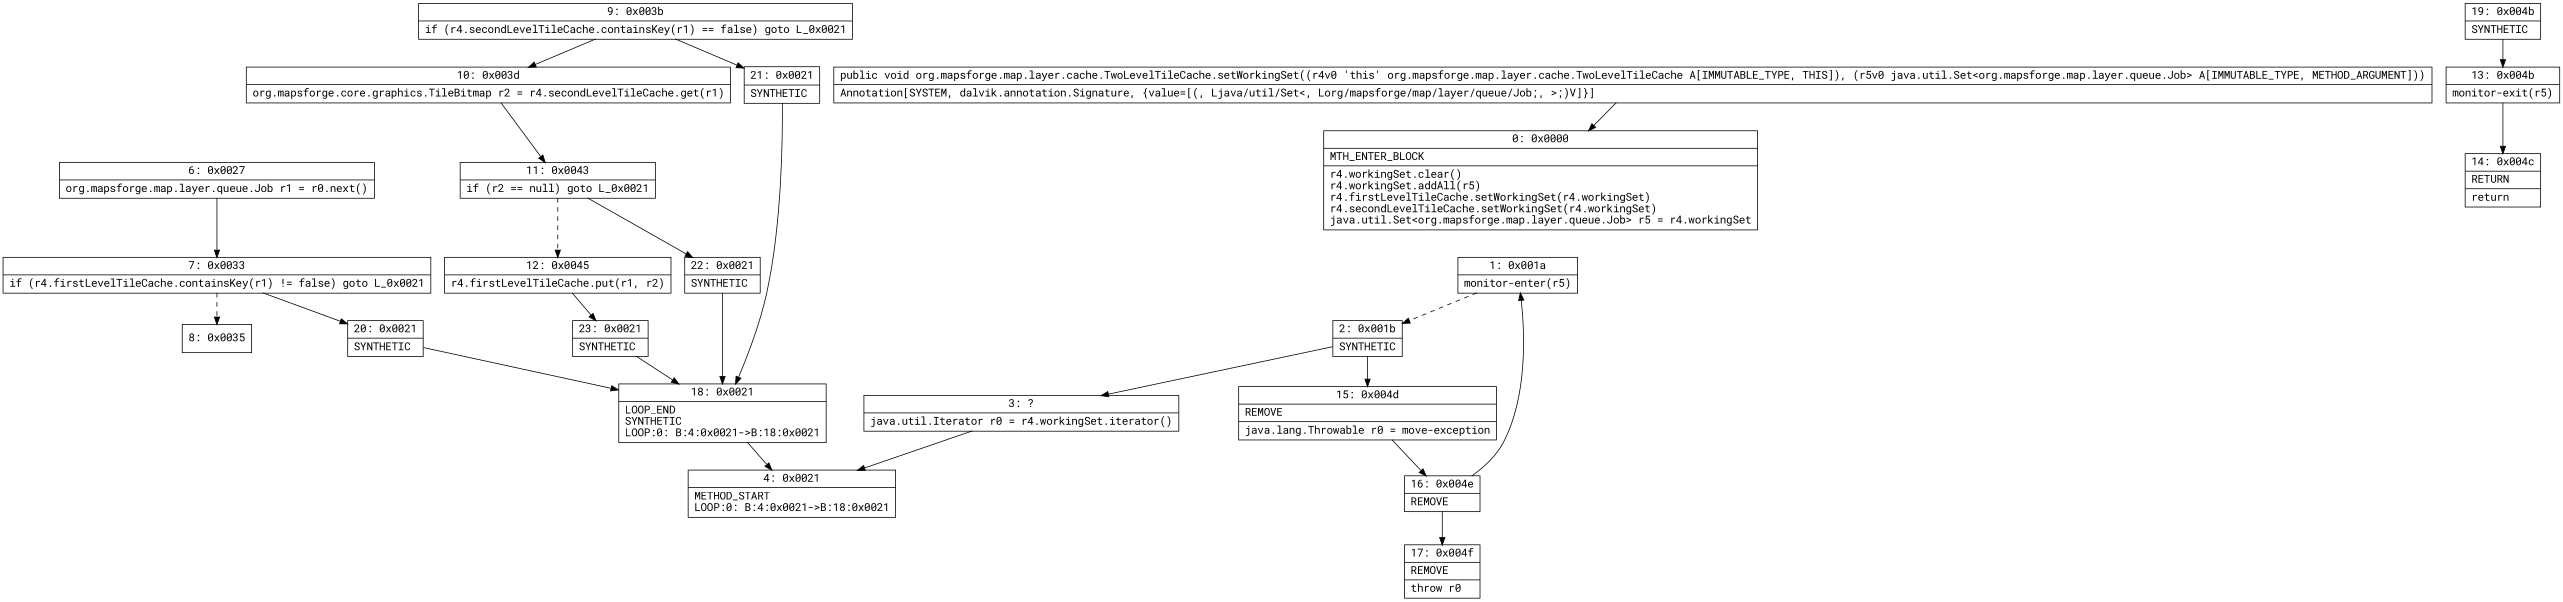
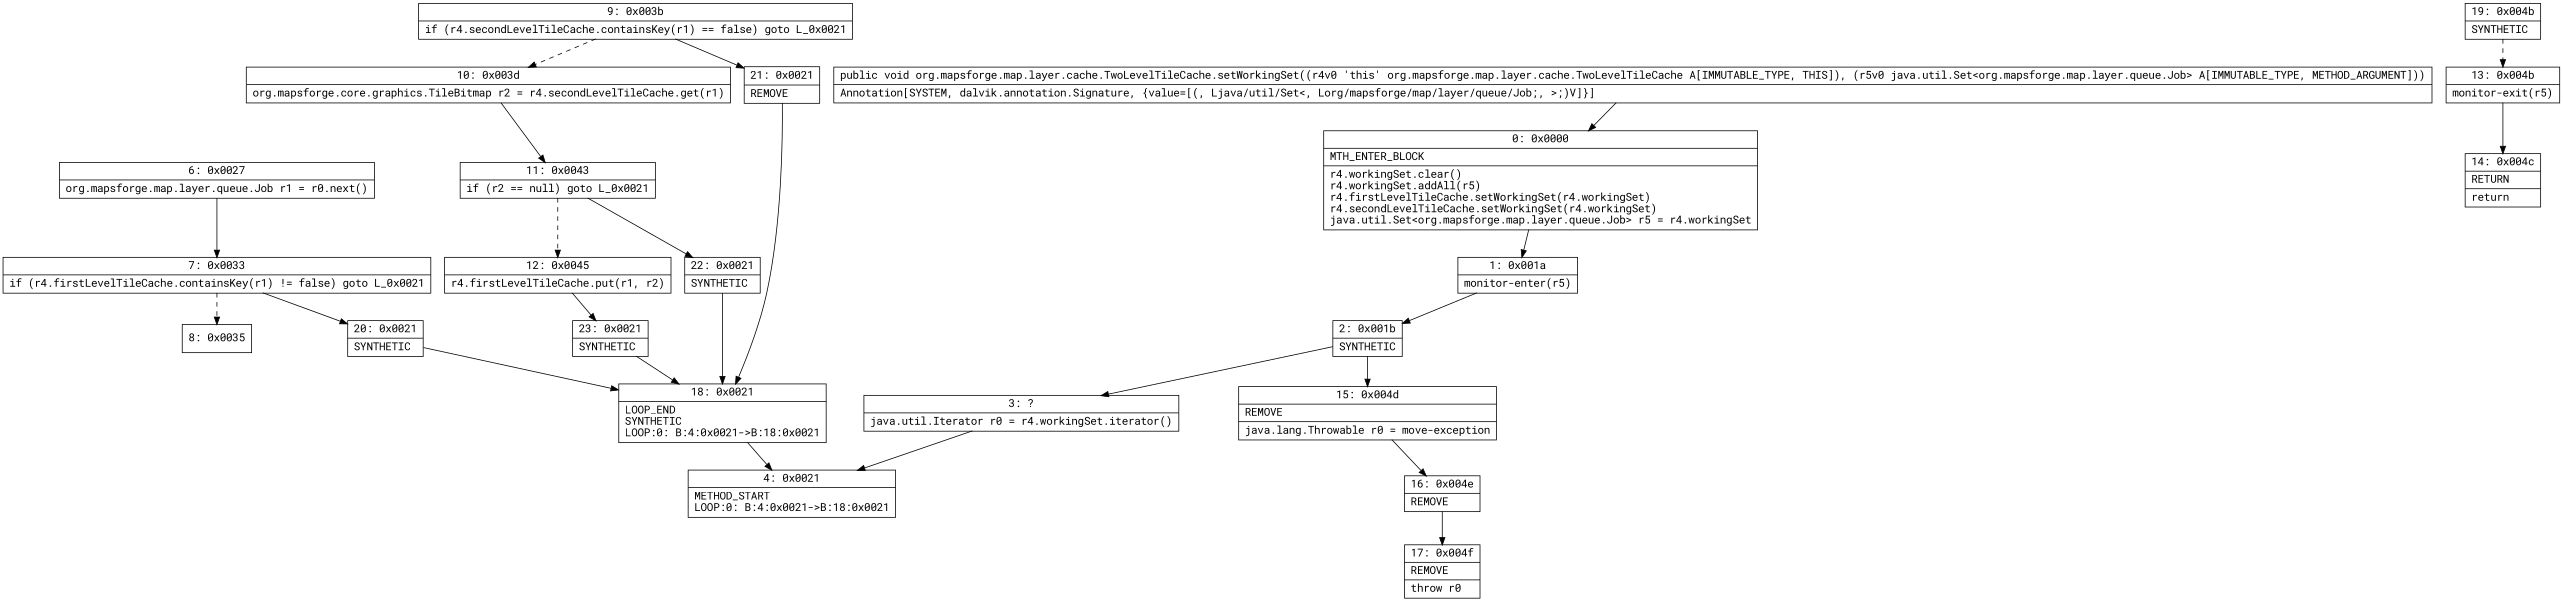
edge "19: 0x004b" -> "13: 0x004b": style solid -> dashed
edge "9: 0x003b" -> "10: 0x003d": style solid -> dashed
node "21: 0x0021": text "SYNTHETIC" -> "REMOVE"
edge "1: 0x001a" -> "2: 0x001b": style dashed -> solid
edge "16: 0x004e" -> "1: 0x001a": now "0: 0x0000" -> "1: 0x001a"
